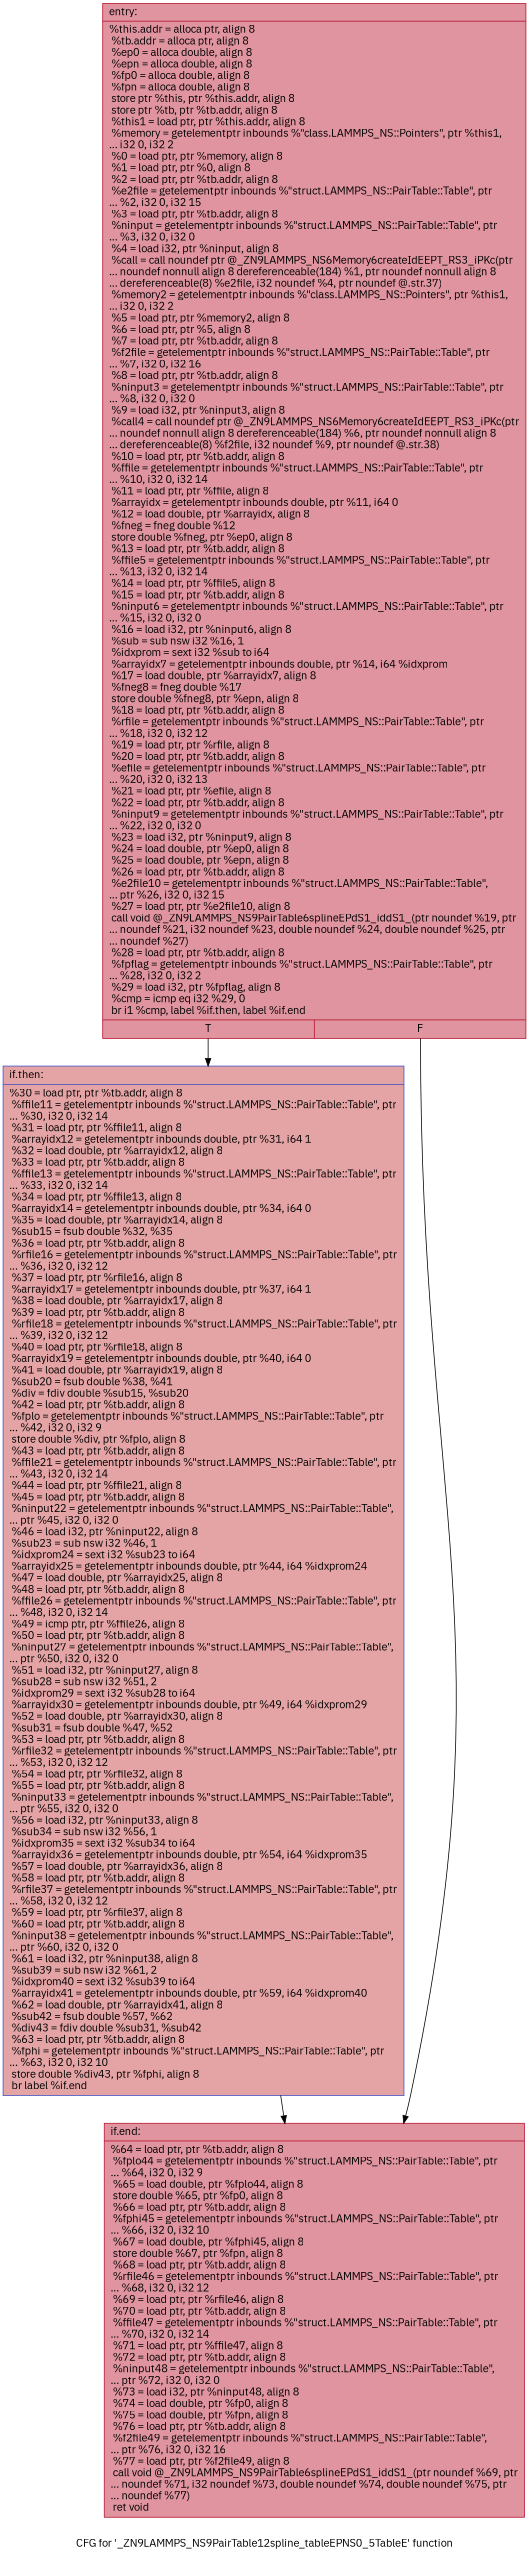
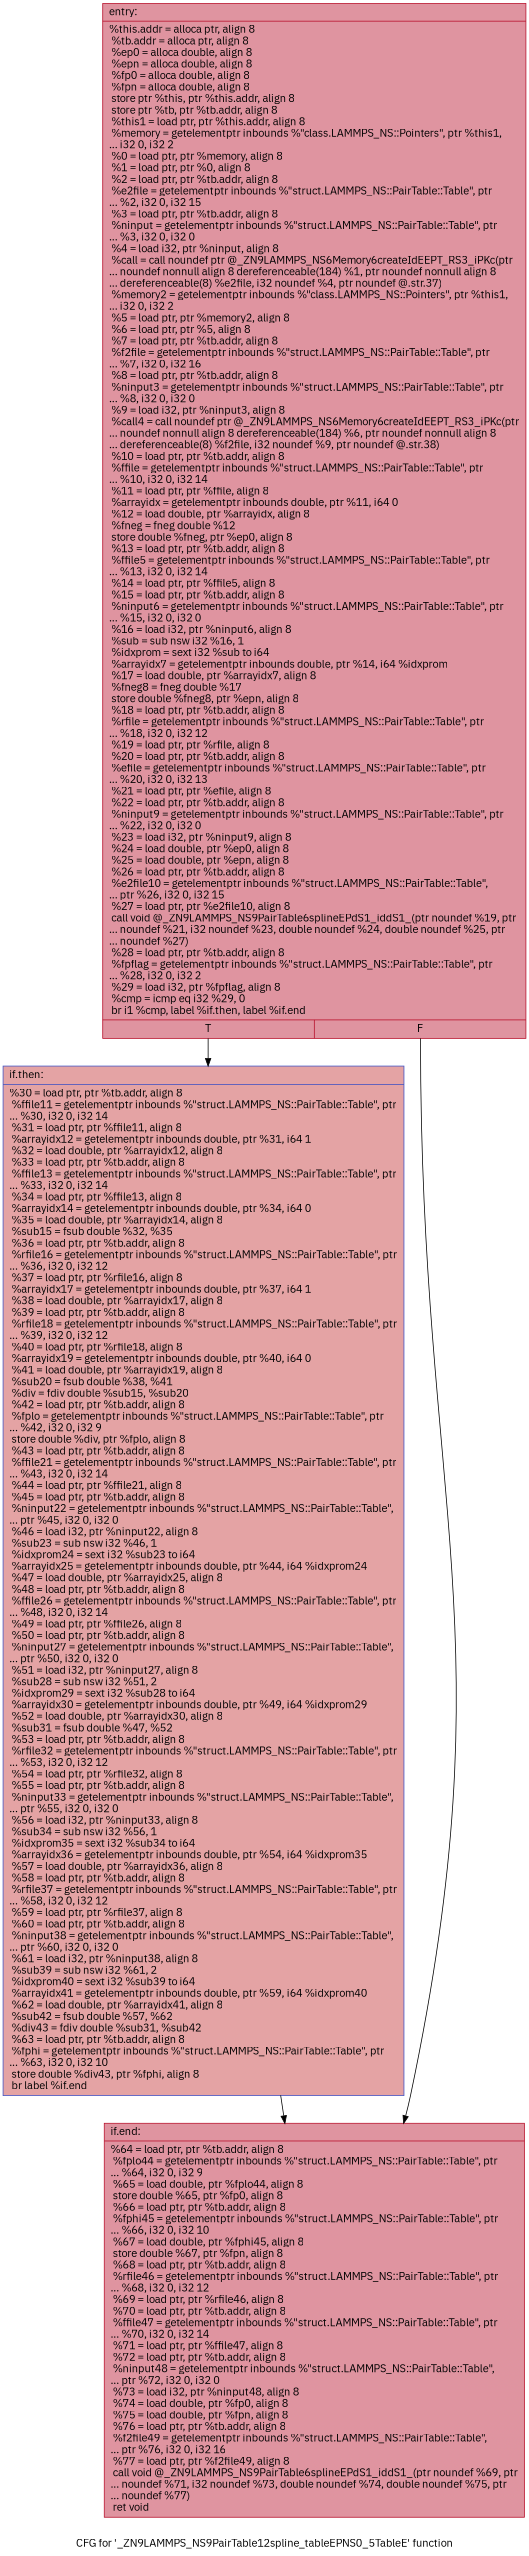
node "if.then:": text "%49 = icmp ptr, ptr %ffile26, align 8" -> "%49 = load ptr, ptr %ffile26, align 8"
